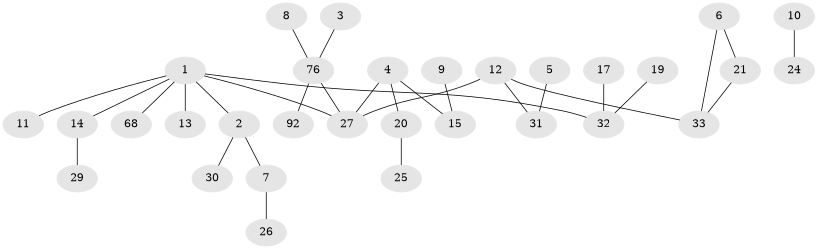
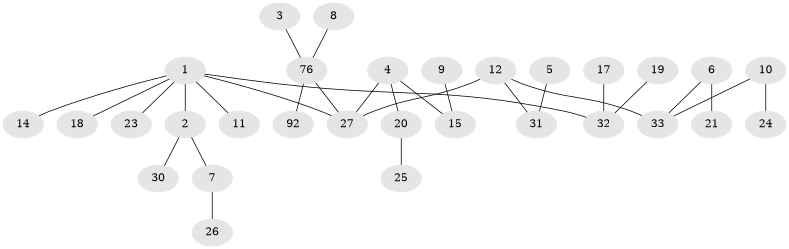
edge "21" -- "33": now "10" -- "33"
node "68": label "68" -> "18"
node "13": label "13" -> "23"
node "29": removed
